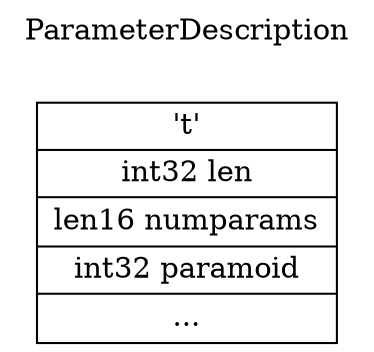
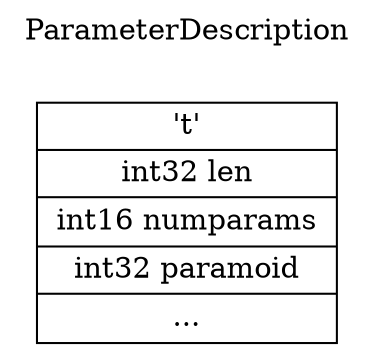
node "'t'": text "len16 numparams" -> "int16 numparams"
